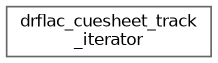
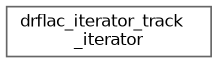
node "drflac_cuesheet_track _iterator": label "drflac_cuesheet_track _iterator" -> "drflac_iterator_track _iterator"
